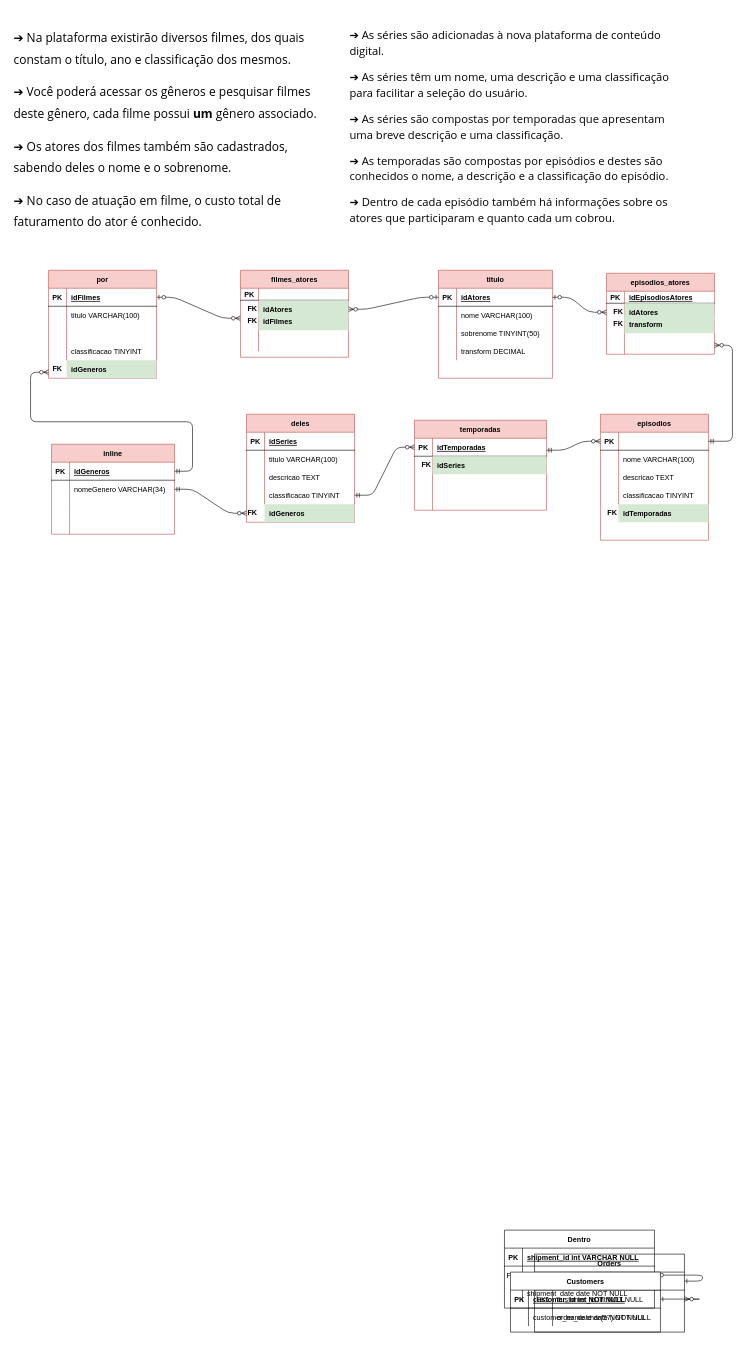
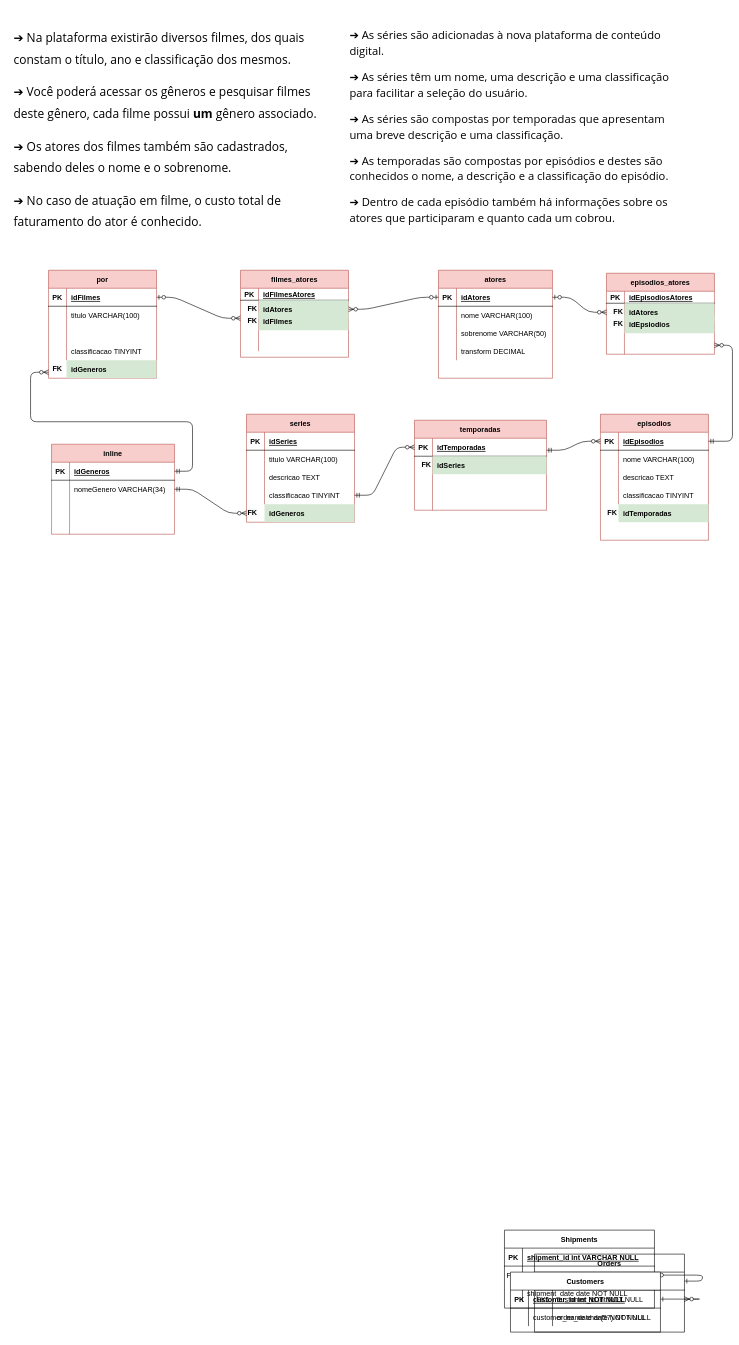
node "titulo": label "titulo" -> "atores"
node "idFilmesAtores": added
node "transform": label "transform" -> "idEpsiodios"
node "sobrenome TINYINT(50)": label "sobrenome TINYINT(50)" -> "sobrenome VARCHAR(50)"
node "deles": label "deles" -> "series"
node "idEpisodios": added
node "Dentro": label "Dentro" -> "Shipments"
